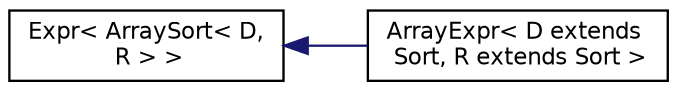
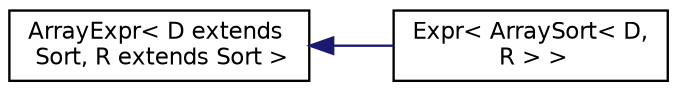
edge "ArrayExpr< D extends Sort, R extends Sort >" -> "Expr< ArraySort< D, R > >": reversed
